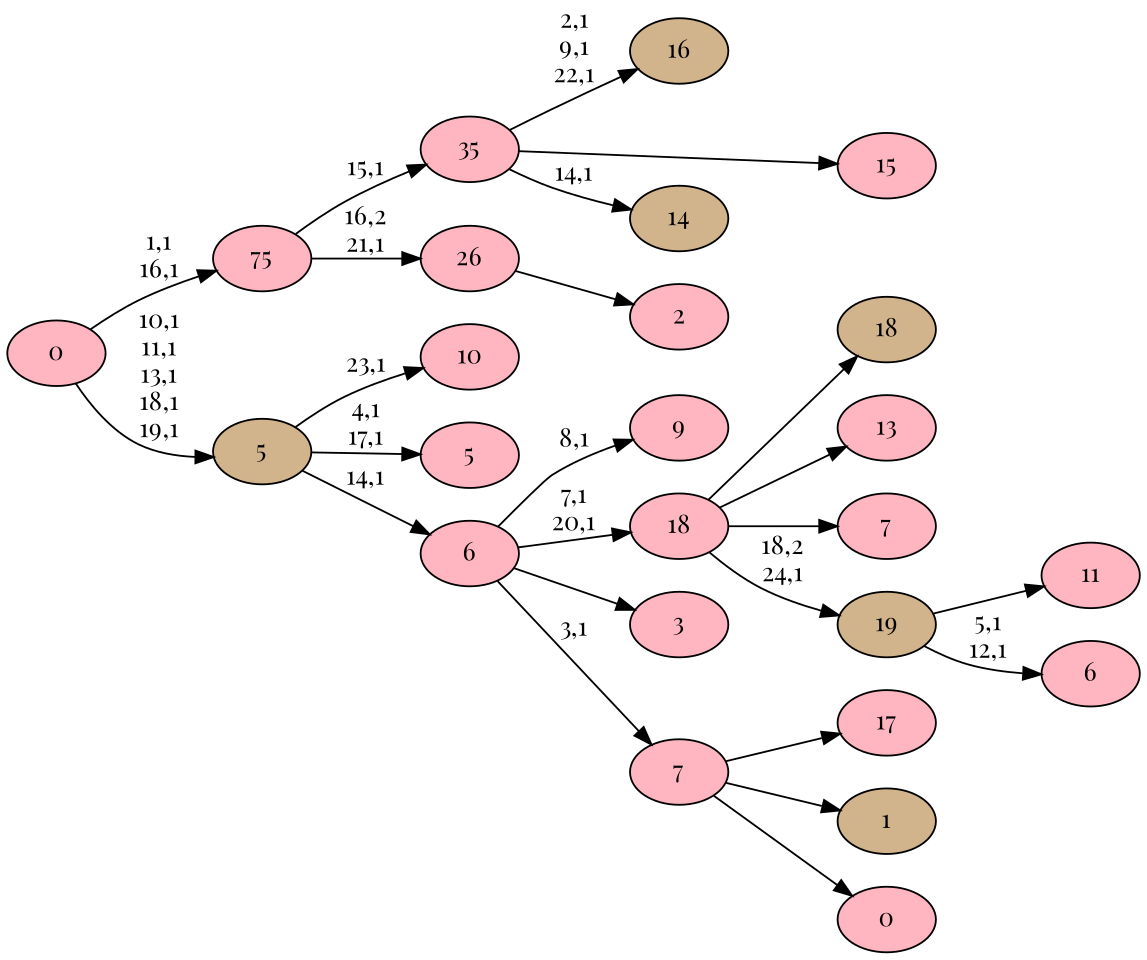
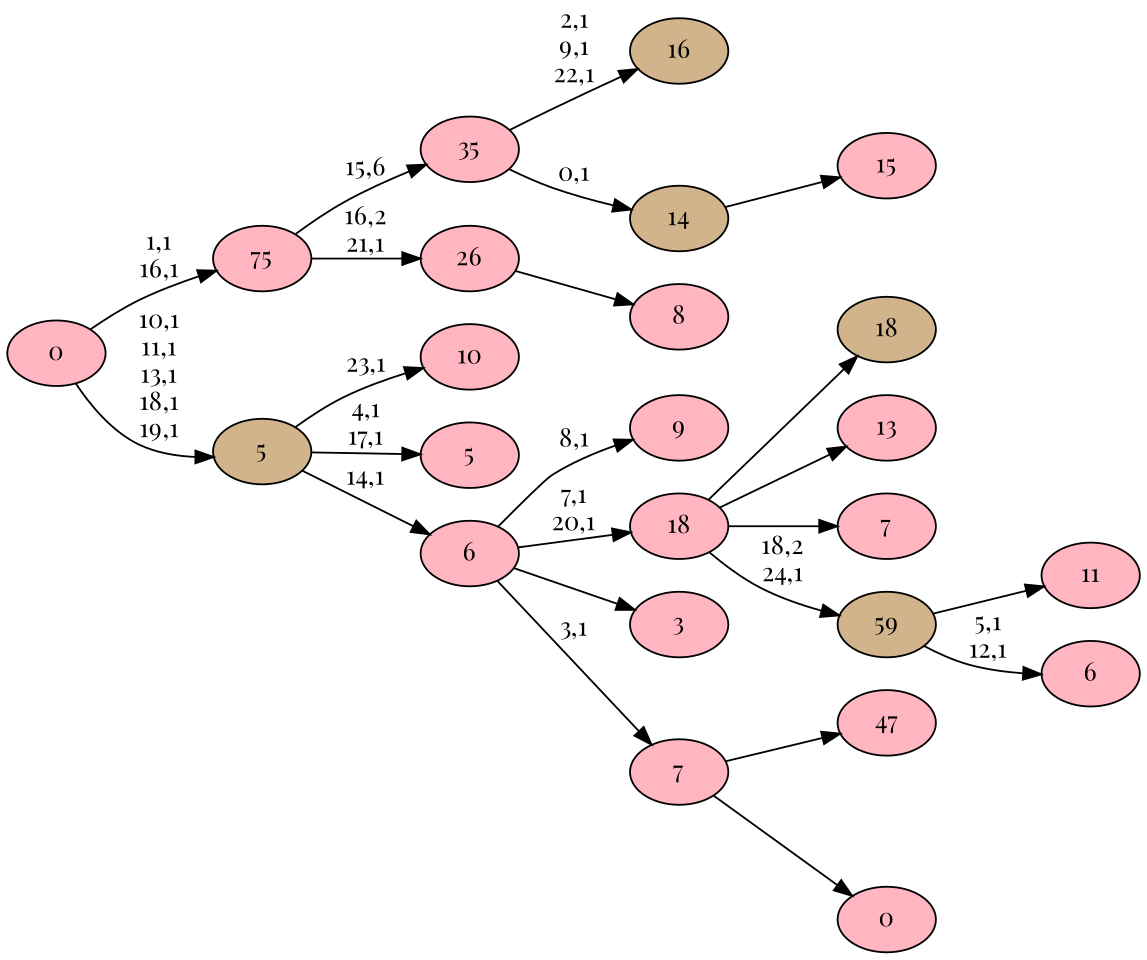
edge "35" -> "15": now "14" -> "15"
edge "75" -> "35": label "15,1" -> "15,6"
edge "35" -> "14": label "14,1" -> "0,1"
node "2": label "2" -> "8"
node "19": label "19" -> "59"
node "17": label "17" -> "47"
node "1": removed
